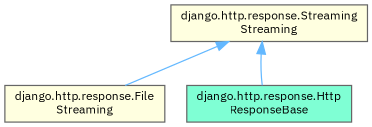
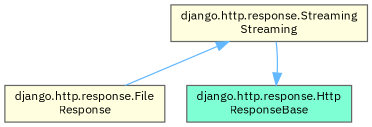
edge "django.http.response.Http ResponseBase" -> "django.http.response.Streaming Streaming": reversed
node "django.http.response.File Streaming": label "django.http.response.File Streaming" -> "django.http.response.File Response"
